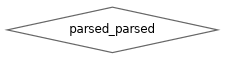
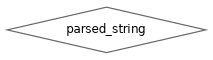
node "parsed_parsed": label "parsed_parsed" -> "parsed_string"
